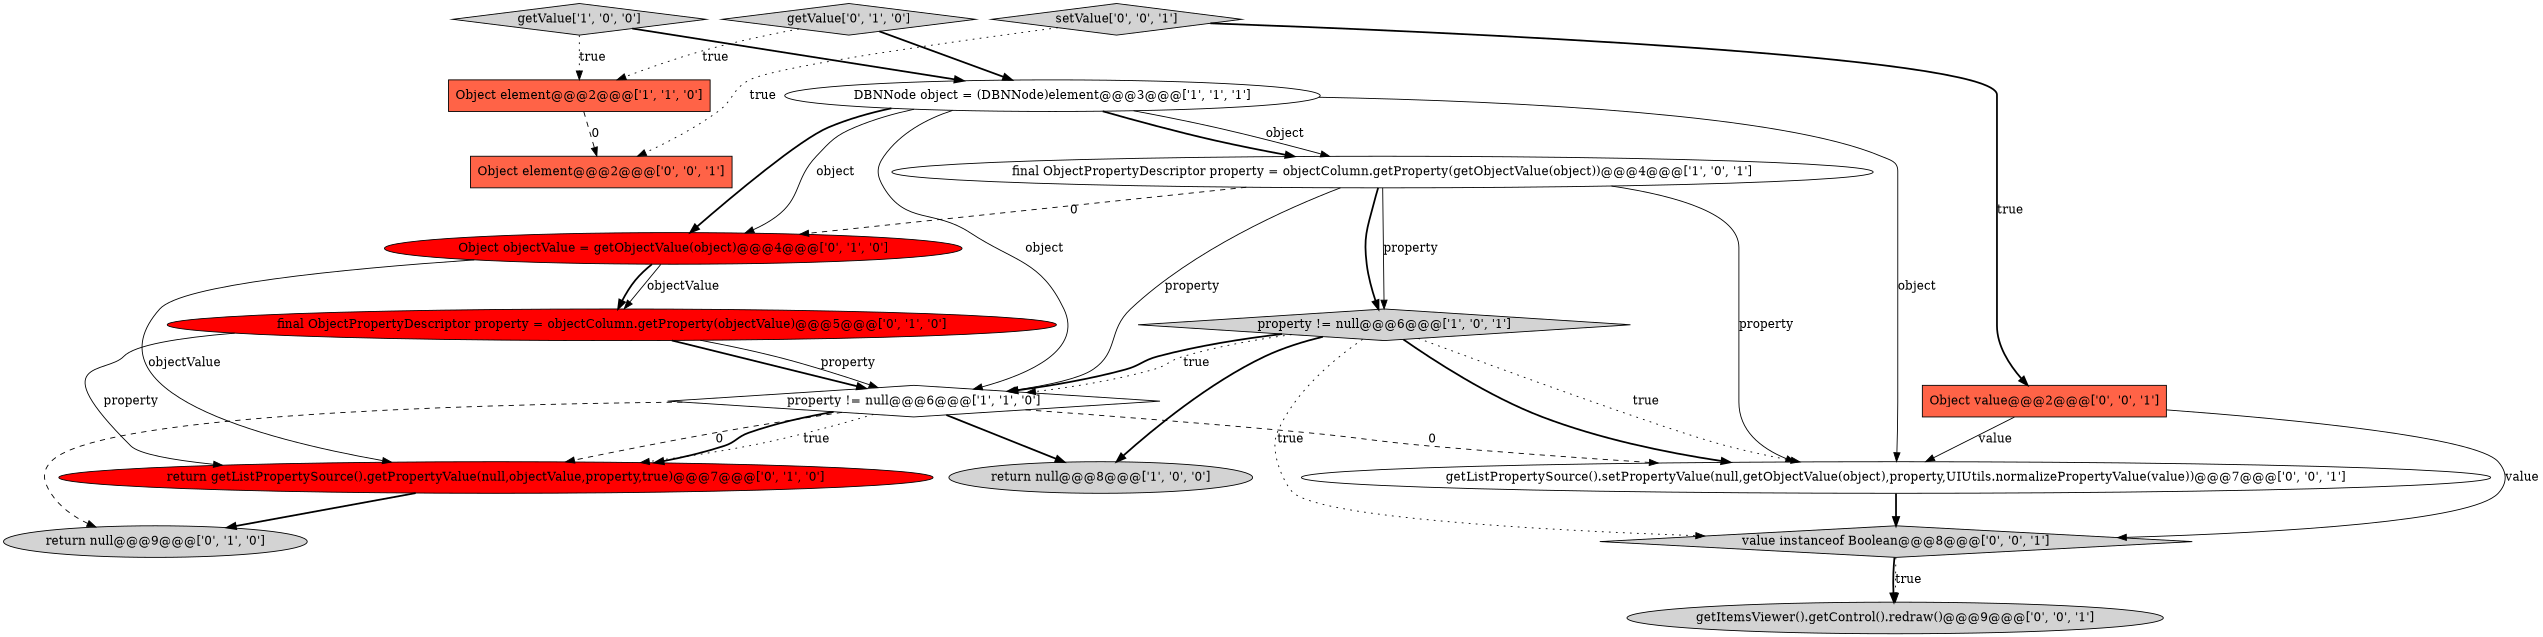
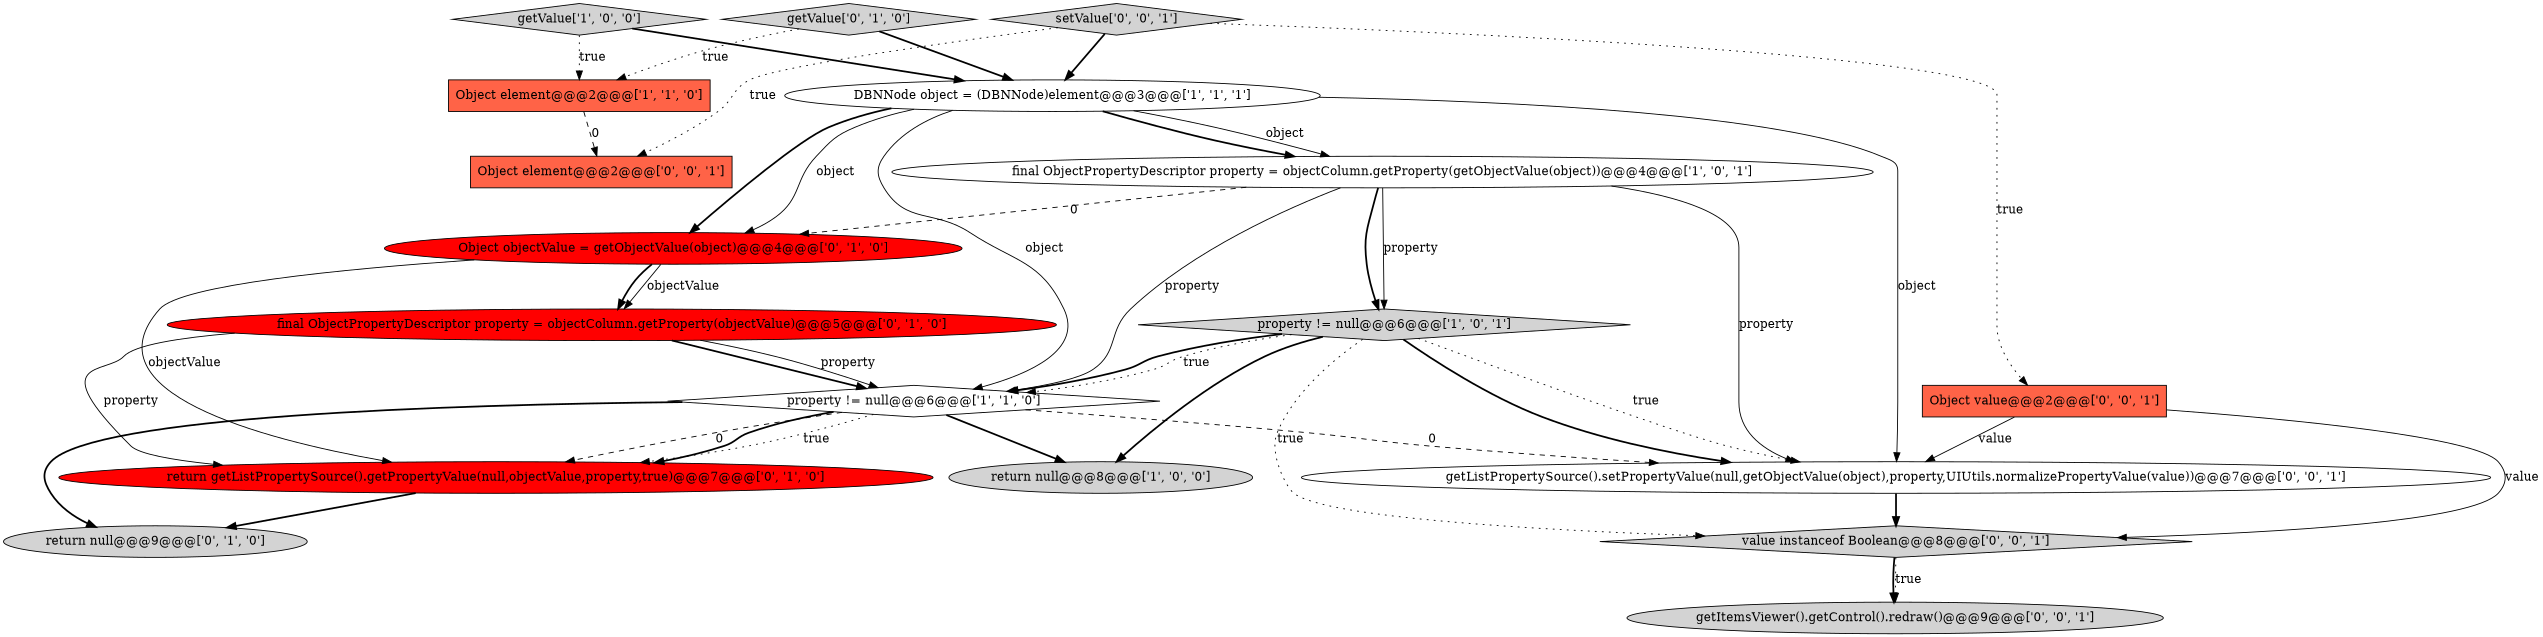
edge "setValue['0', '0', '1']" -> "DBNNode object = (DBNNode)element@@@3@@@['1', '1', '1']": added
edge "setValue['0', '0', '1']" -> "Object value@@@2@@@['0', '0', '1']": style bold -> dotted
edge "property != null@@@6@@@['1', '1', '0']" -> "return null@@@9@@@['0', '1', '0']": style dashed -> bold
